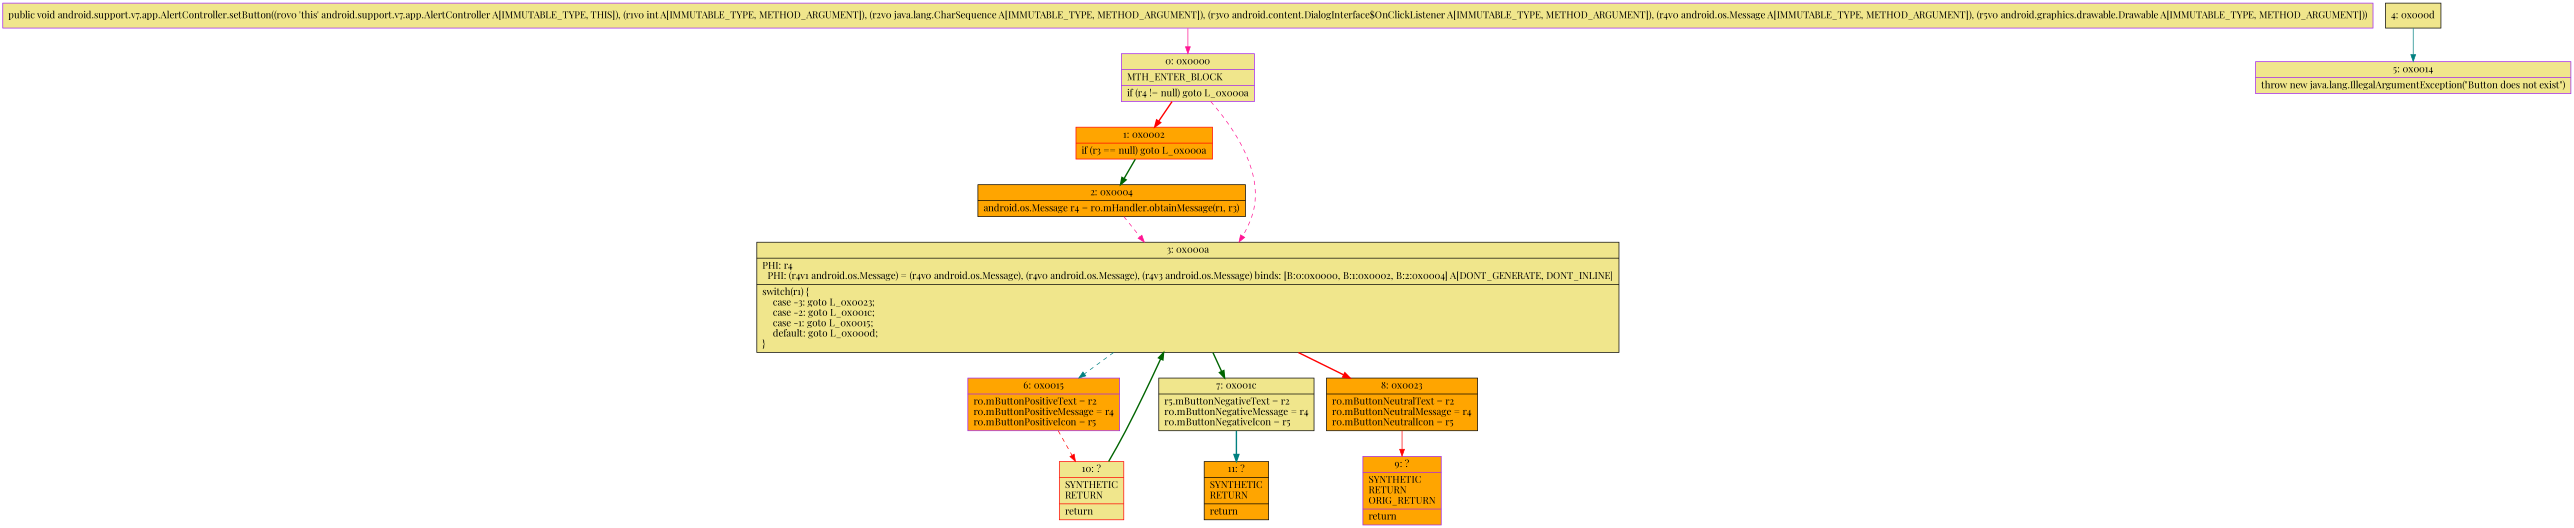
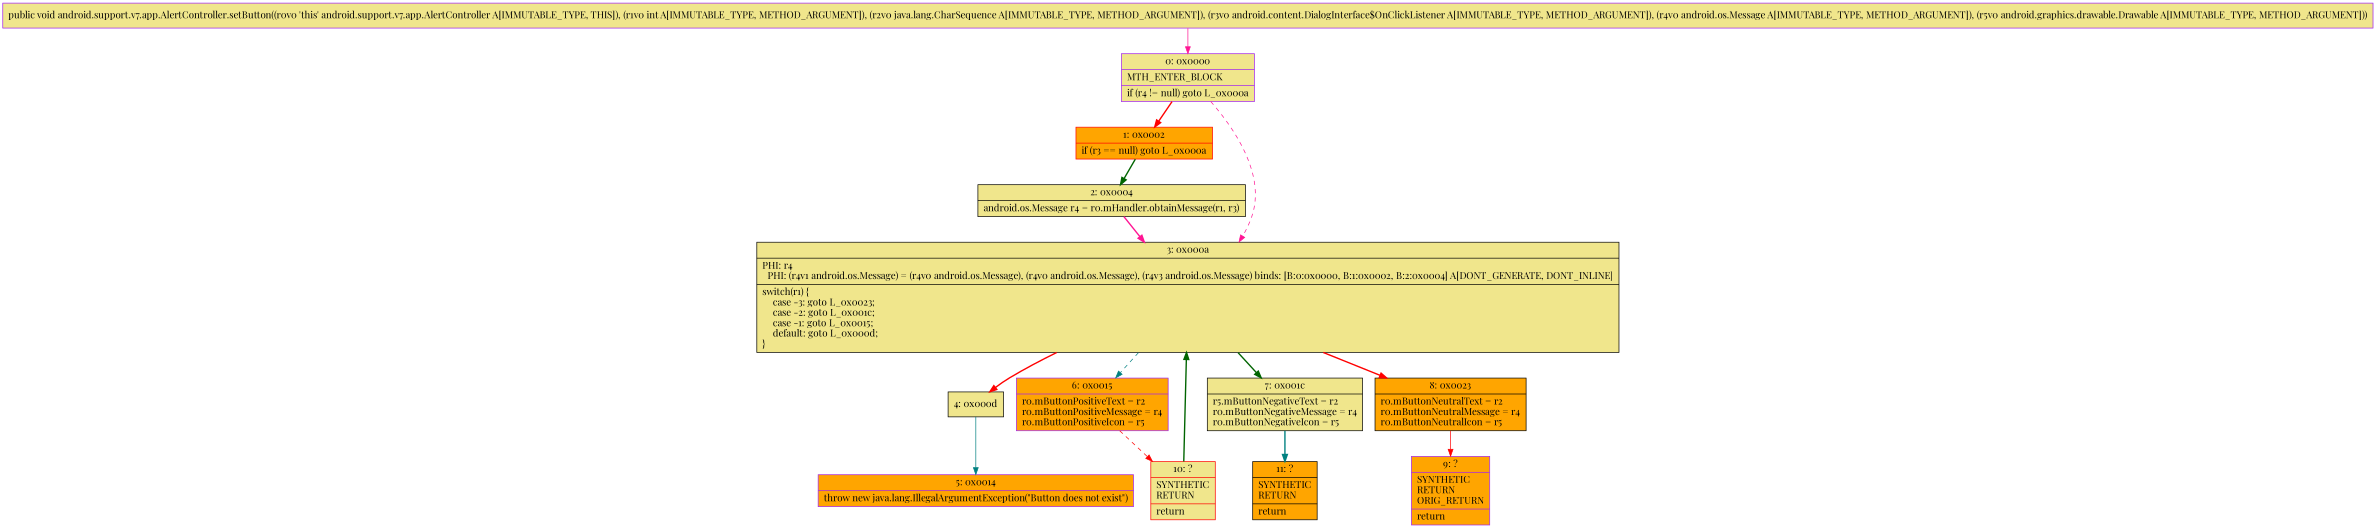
node "5: 0x0014": fillcolor khaki -> orange
node "2: 0x0004": fillcolor orange -> khaki
edge "2: 0x0004" -> "3: 0x000a": style dashed -> bold
edge "3: 0x000a" -> "4: 0x000d": added
